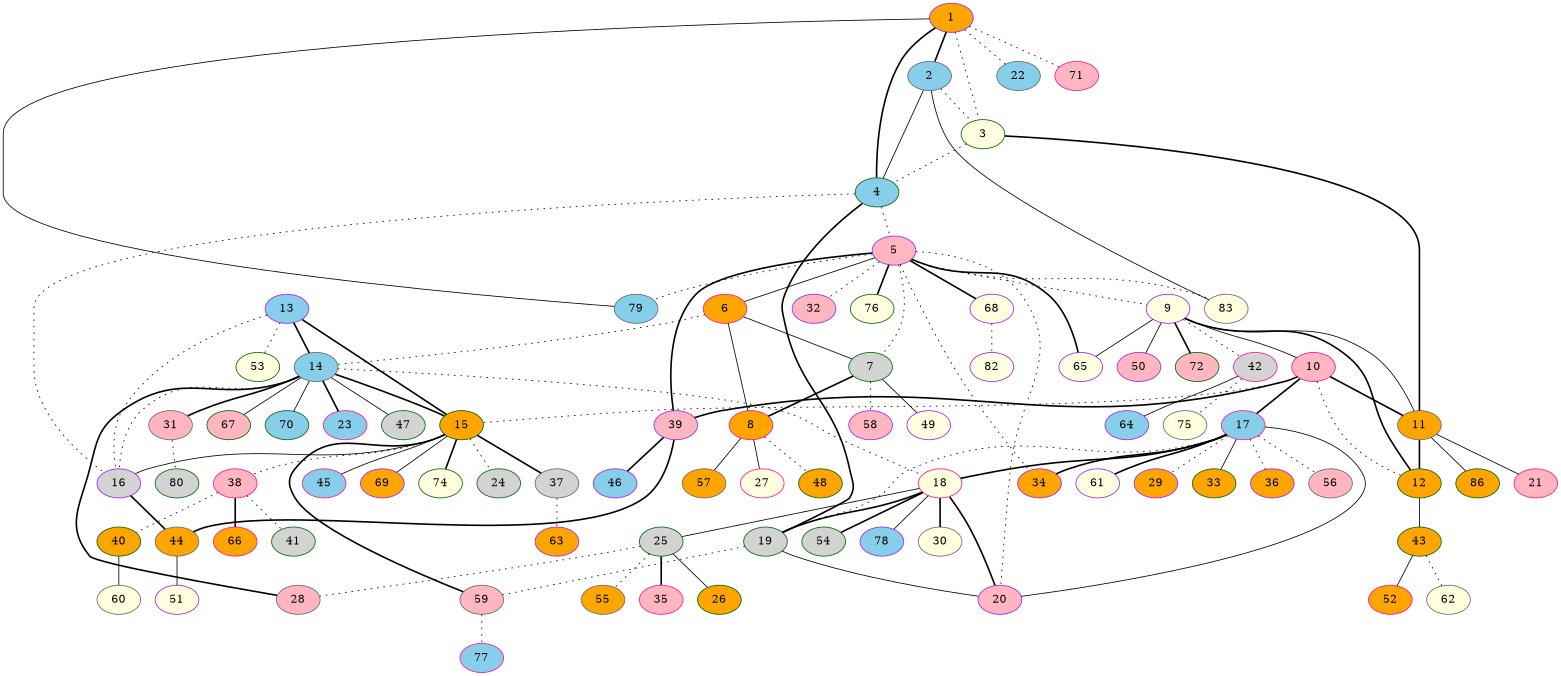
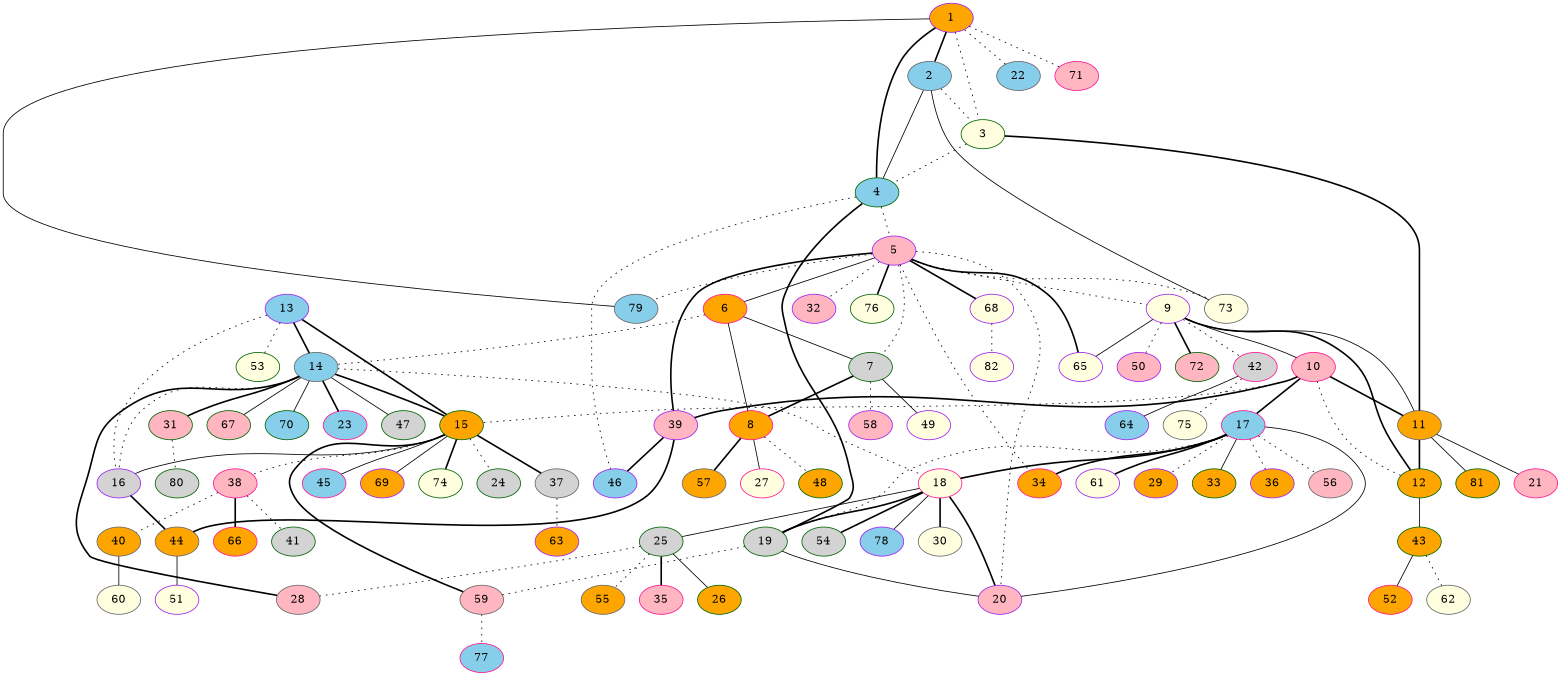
edge "4" -- "16": now "4" -- "46"
node "83": label "83" -> "73"
edge "9" -- "50": style solid -> dotted
node "31": color gray40 -> darkgreen
edge "8" -- "57": style solid -> bold
node "34": color purple -> deeppink
node "86": label "86" -> "81"
node "40": color darkgreen -> gray40
